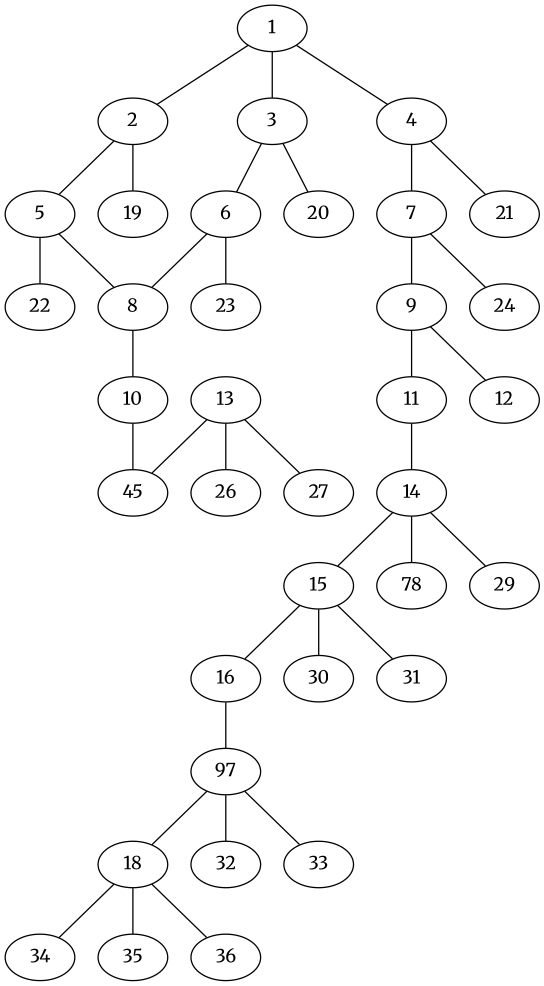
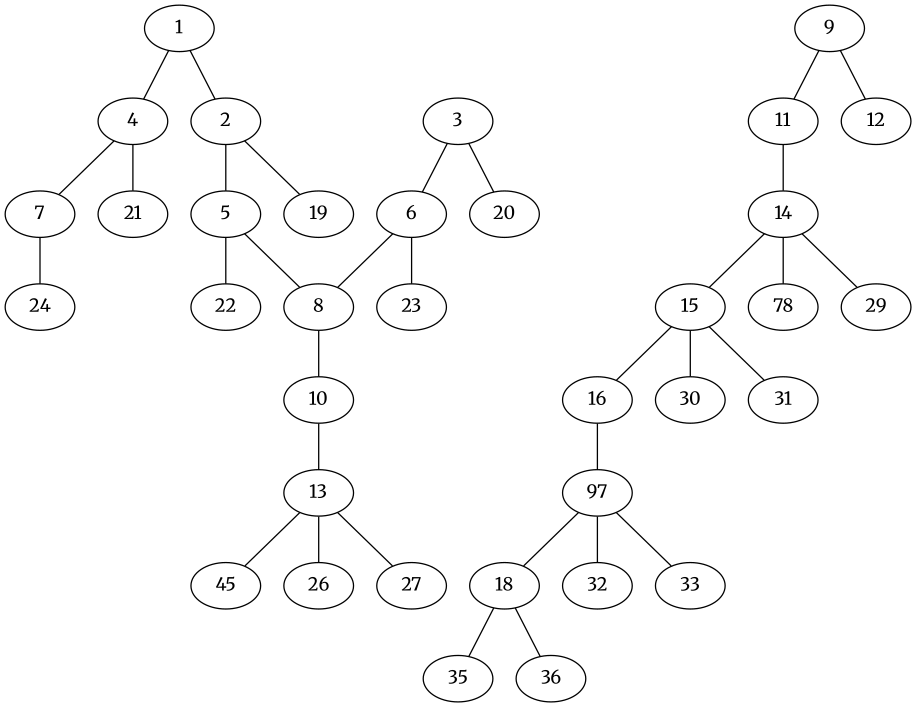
edge "1" -- "3": removed
edge "7" -- "9": removed
edge "10" -- "45": now "10" -- "13"
node "34": removed
